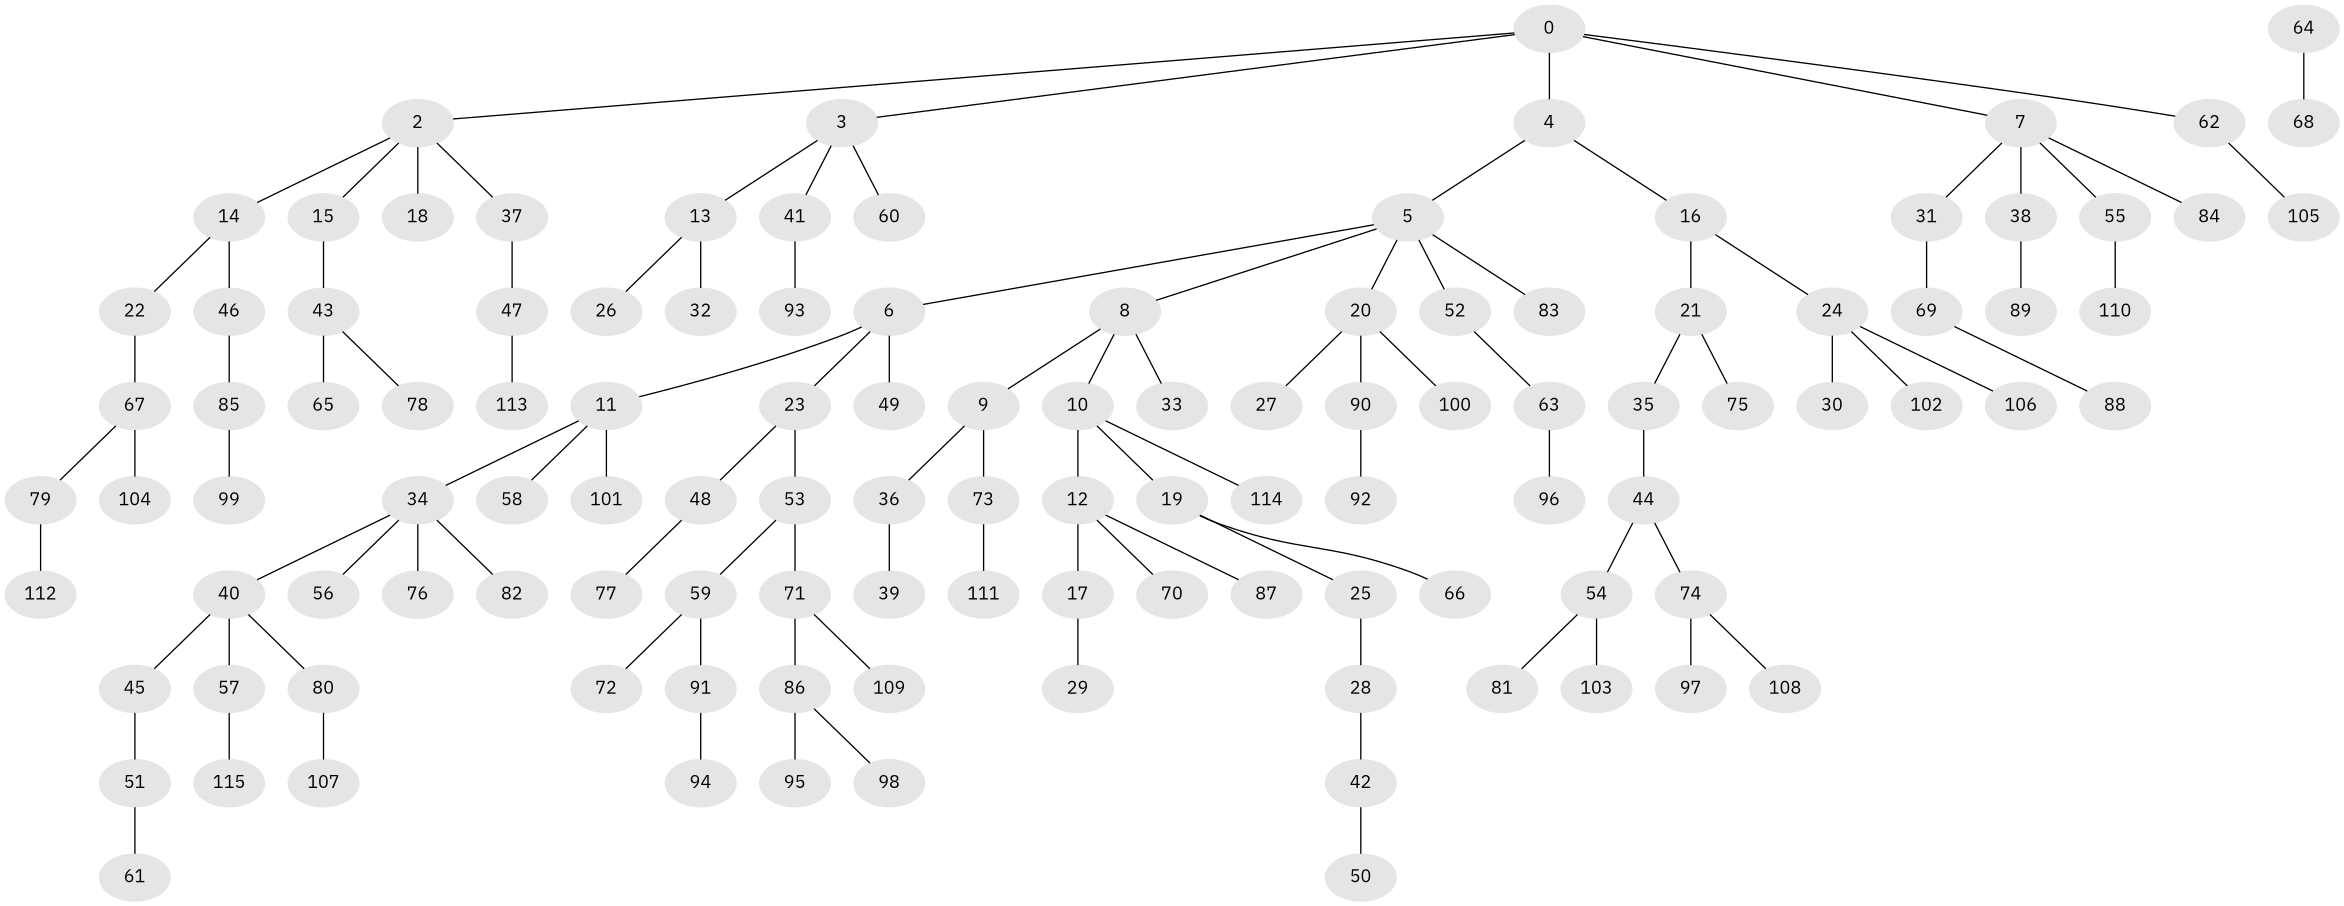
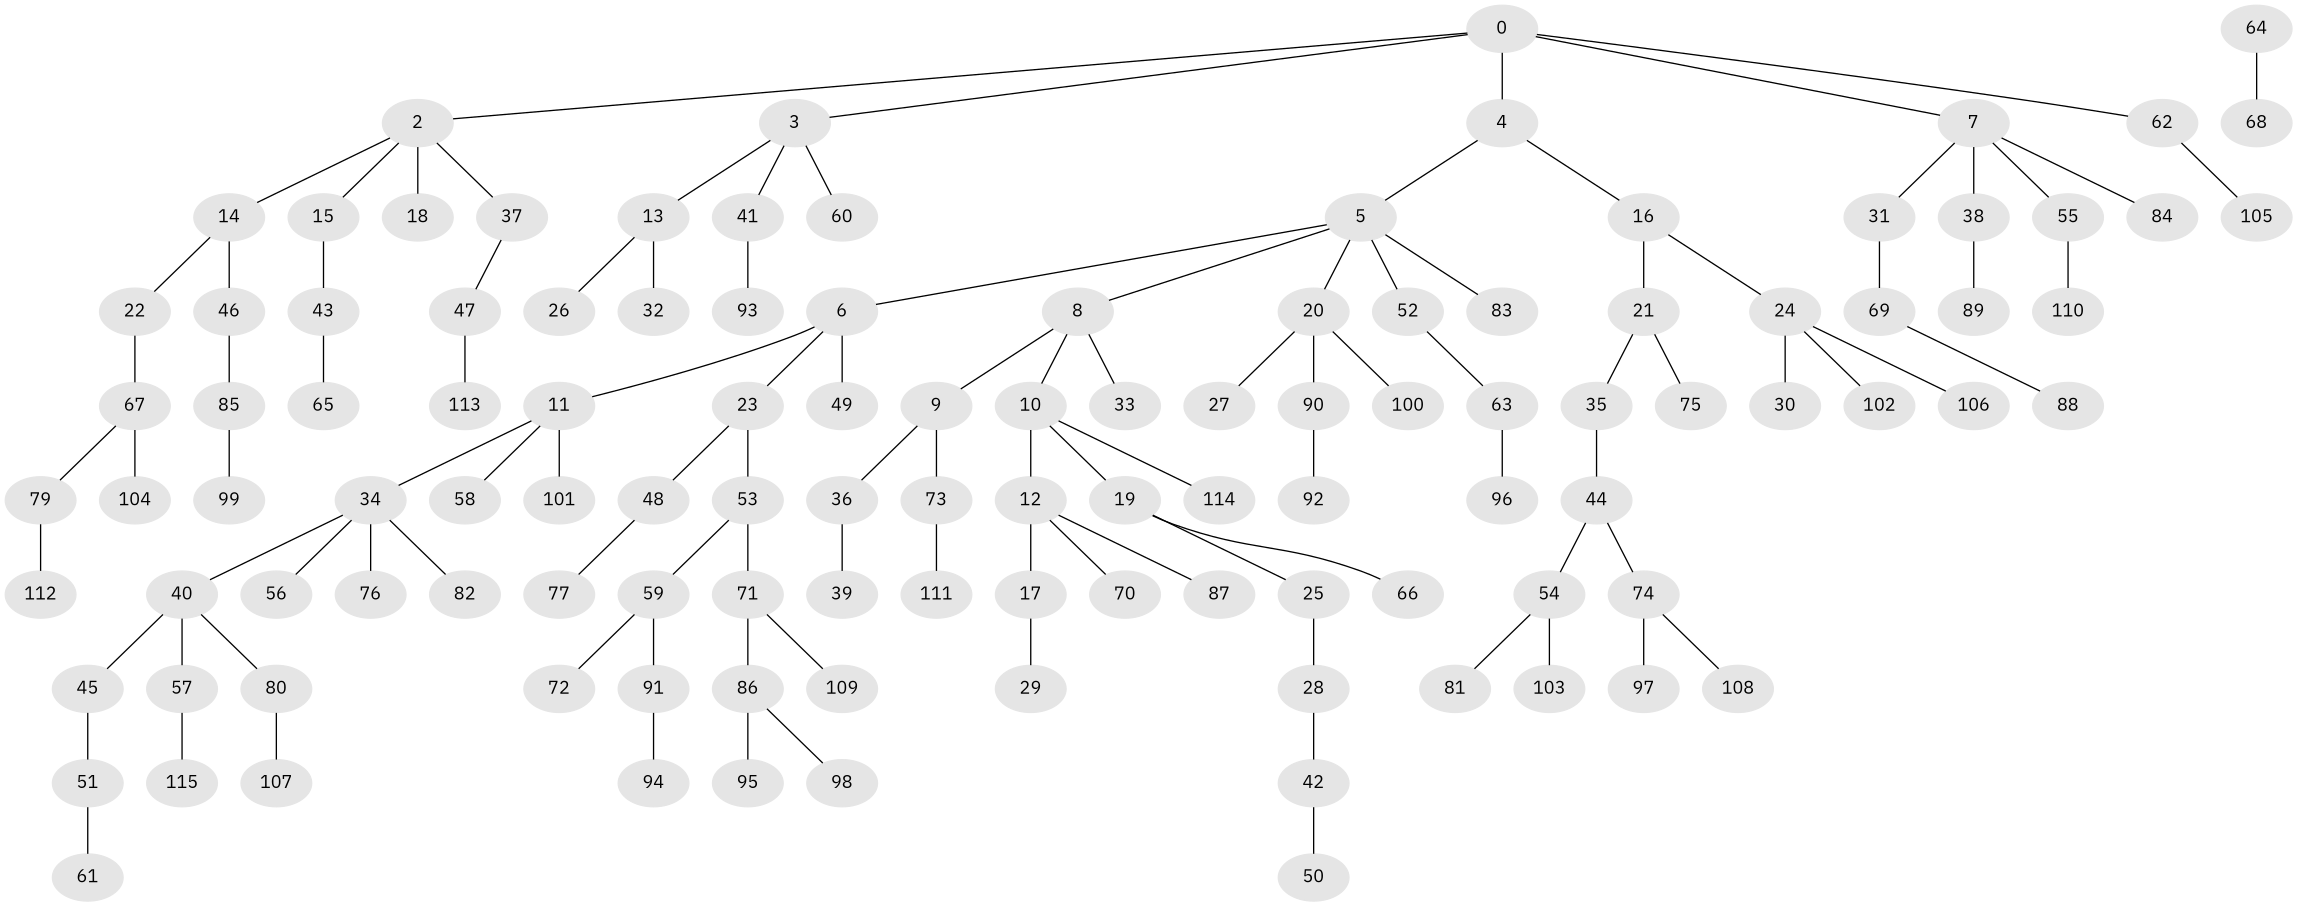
node "78": removed
